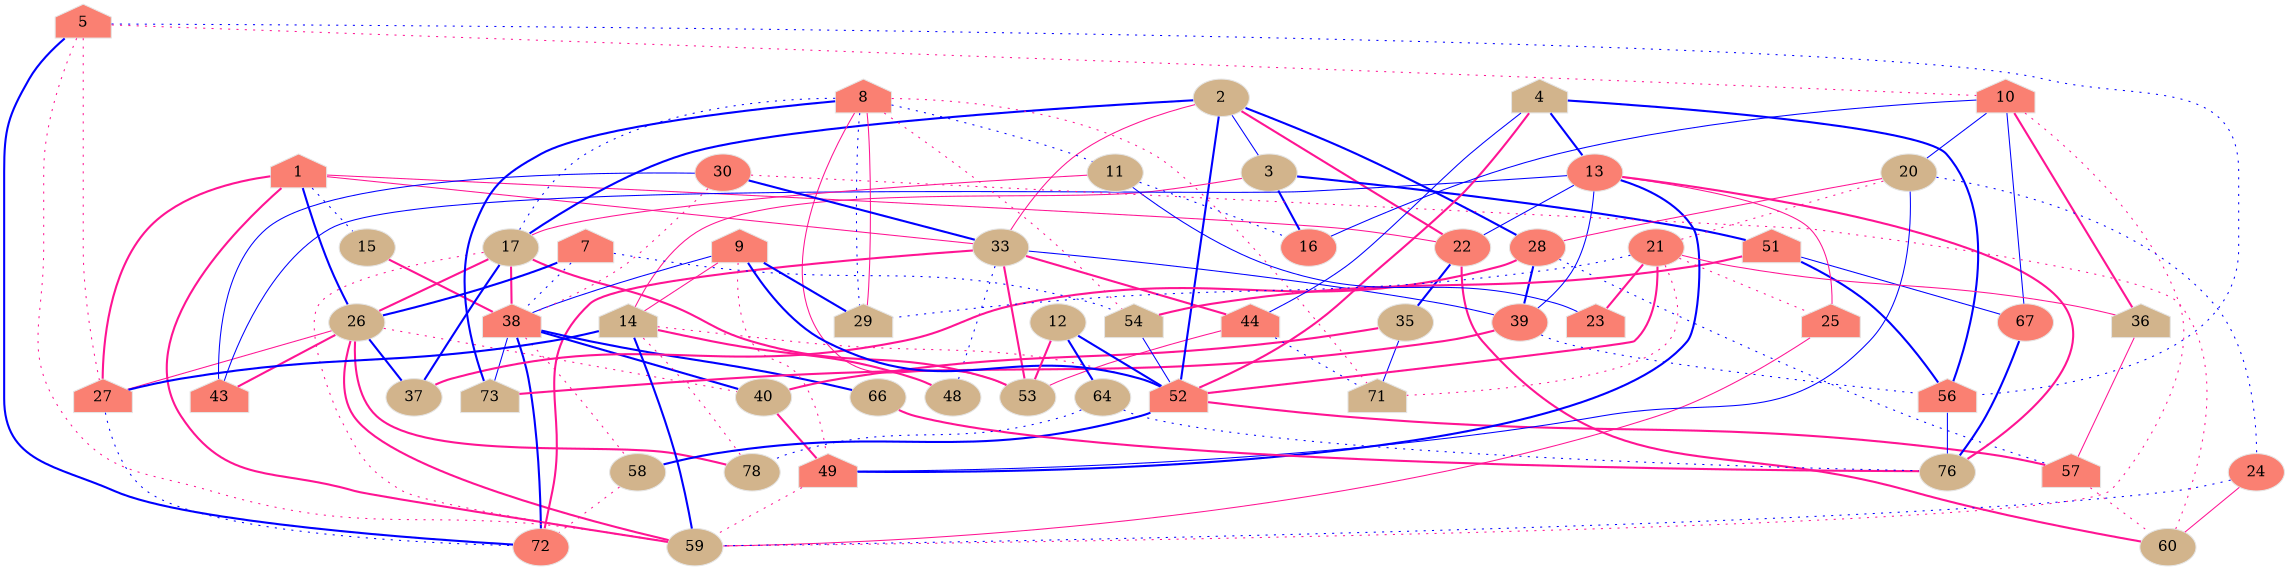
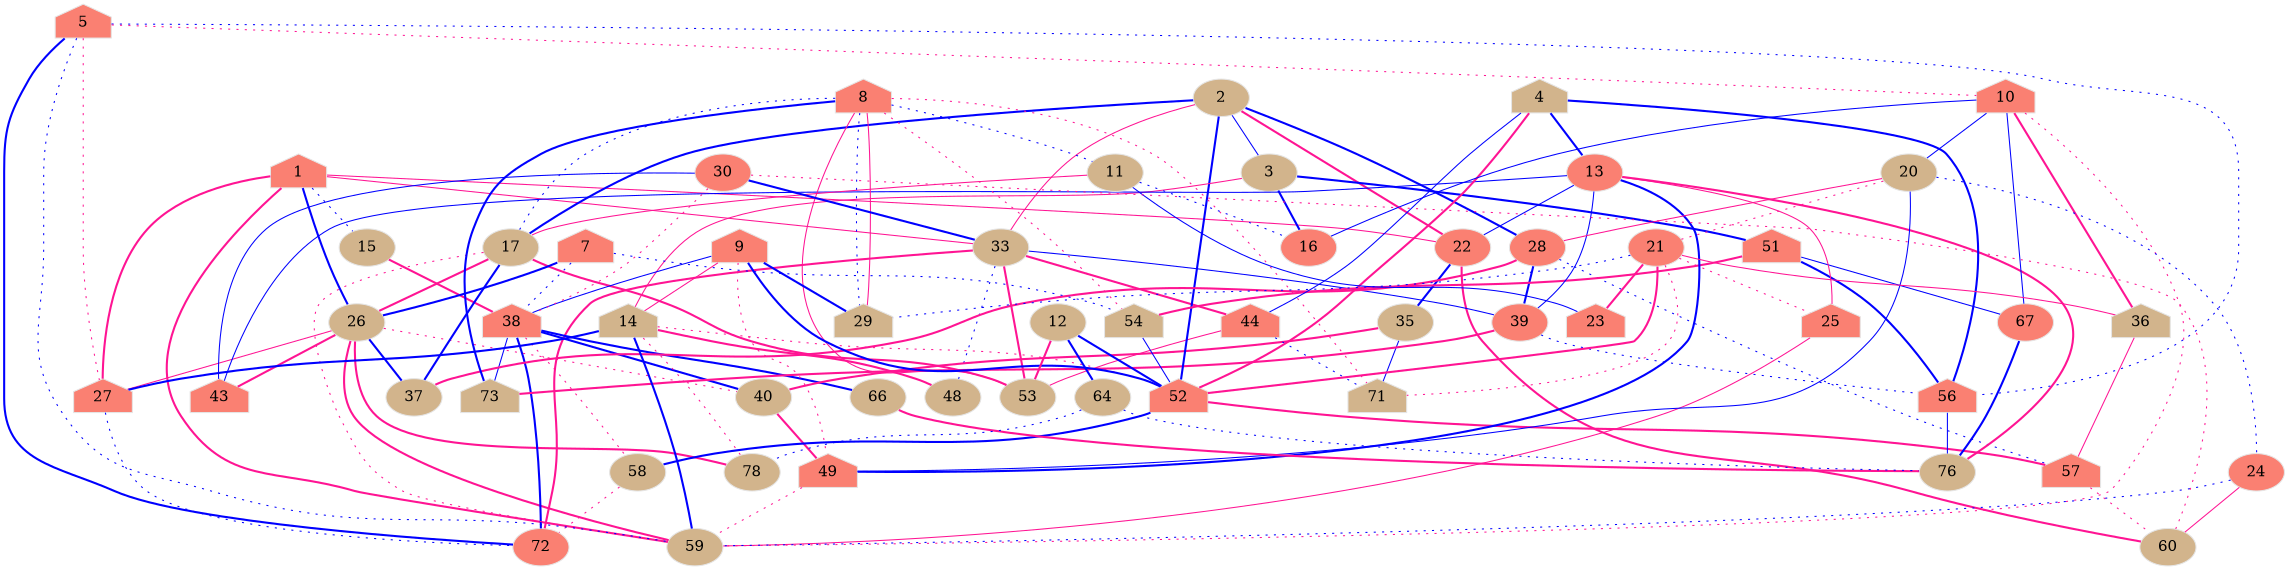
edge "17" -- "38": removed
edge "5" -- "59": color deeppink -> blue
